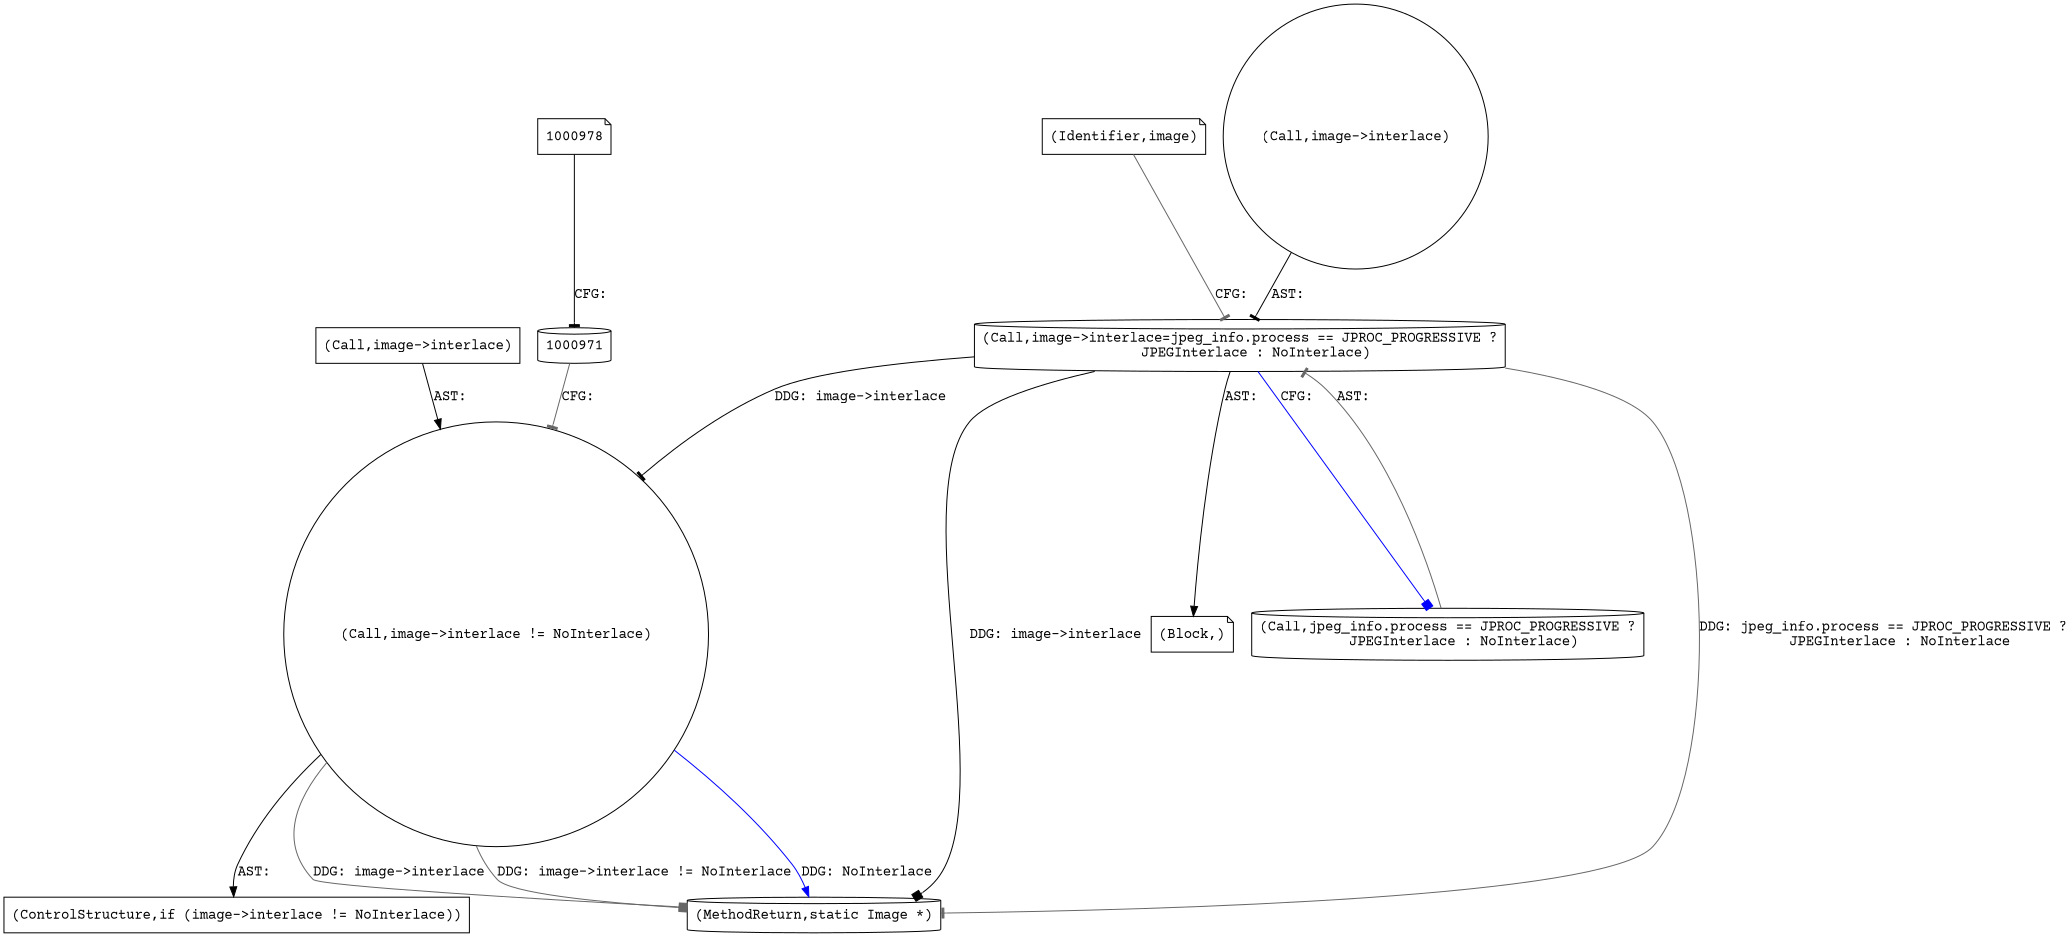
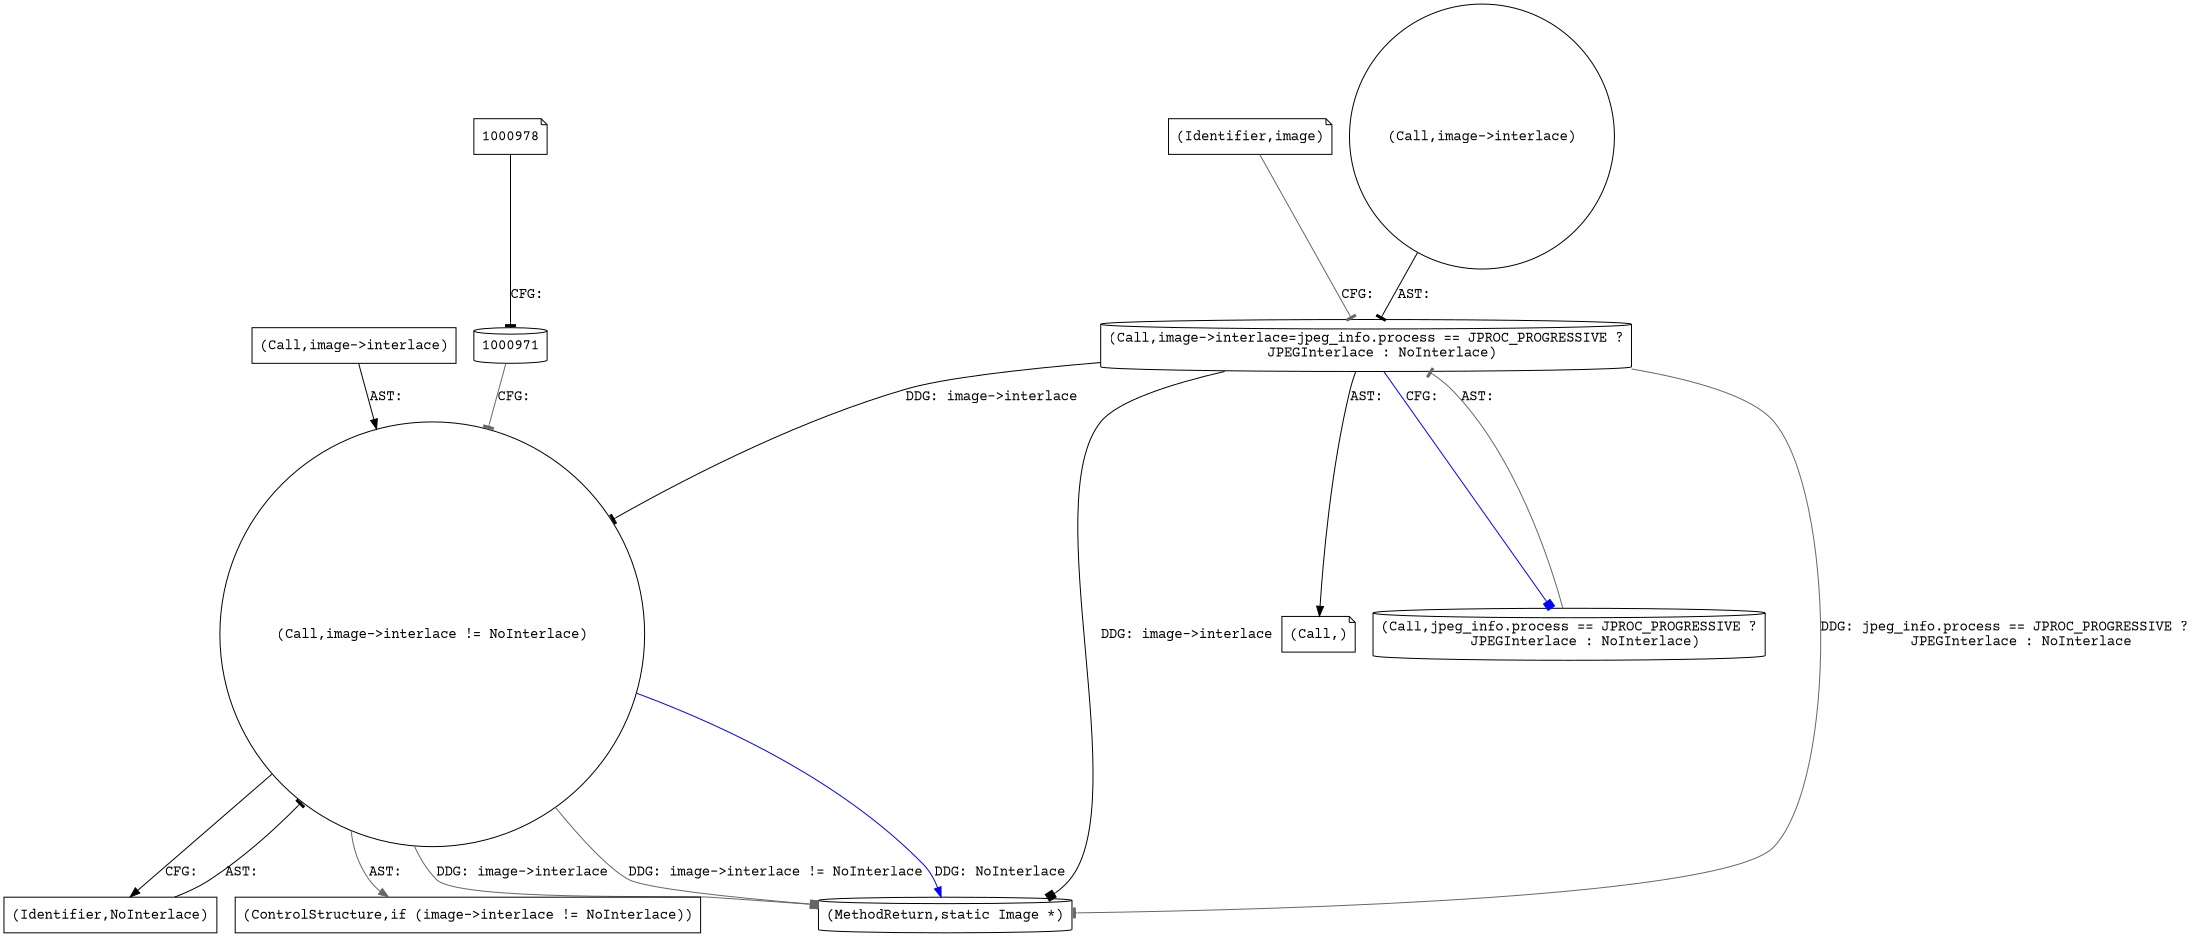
node "(Block,)": label "(Block,)" -> "(Call,)"
edge "(Call,image->interlace != NoInterlace)" -> "(ControlStructure,if (image->interlace != NoInterlace))": color black -> gray40
node "(Identifier,NoInterlace)": added
